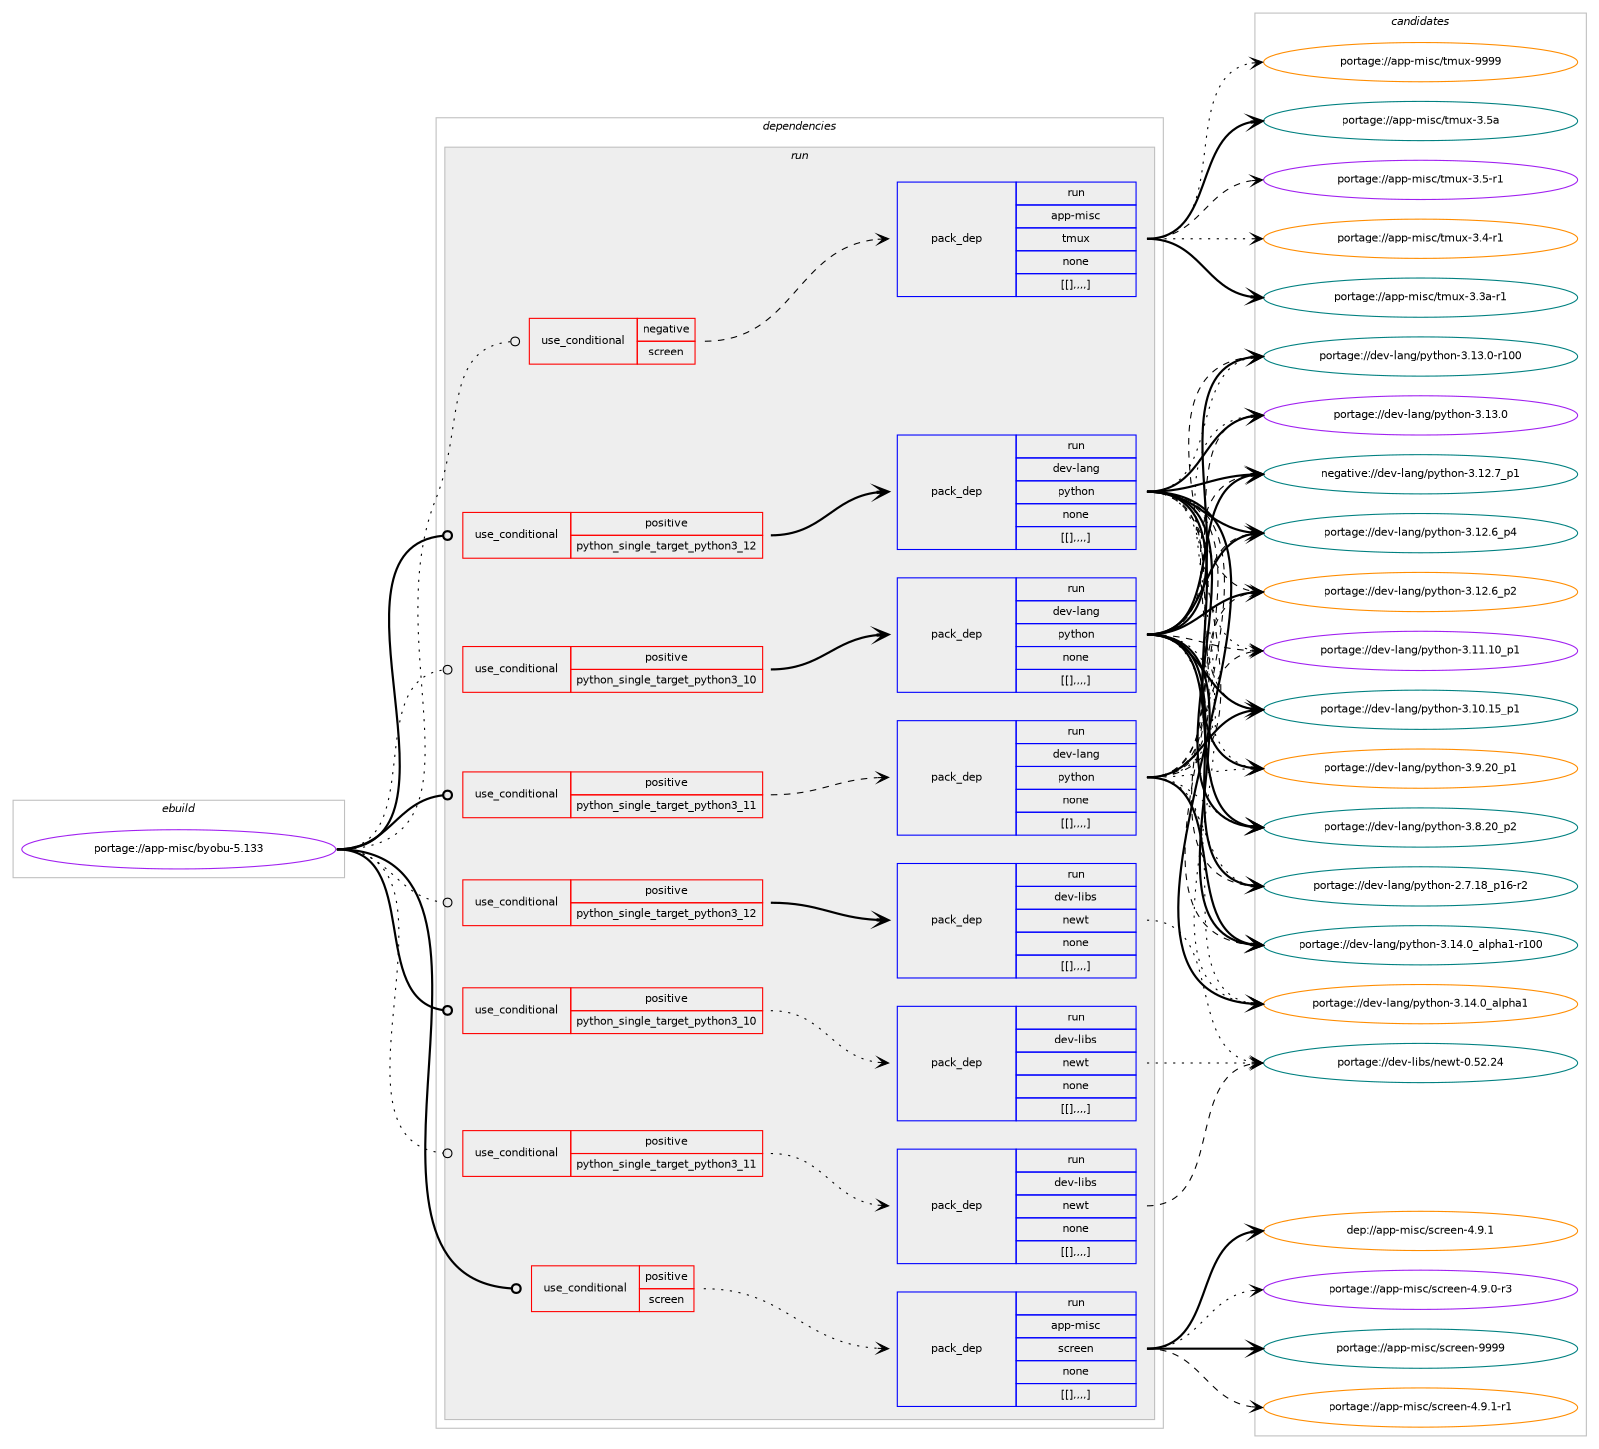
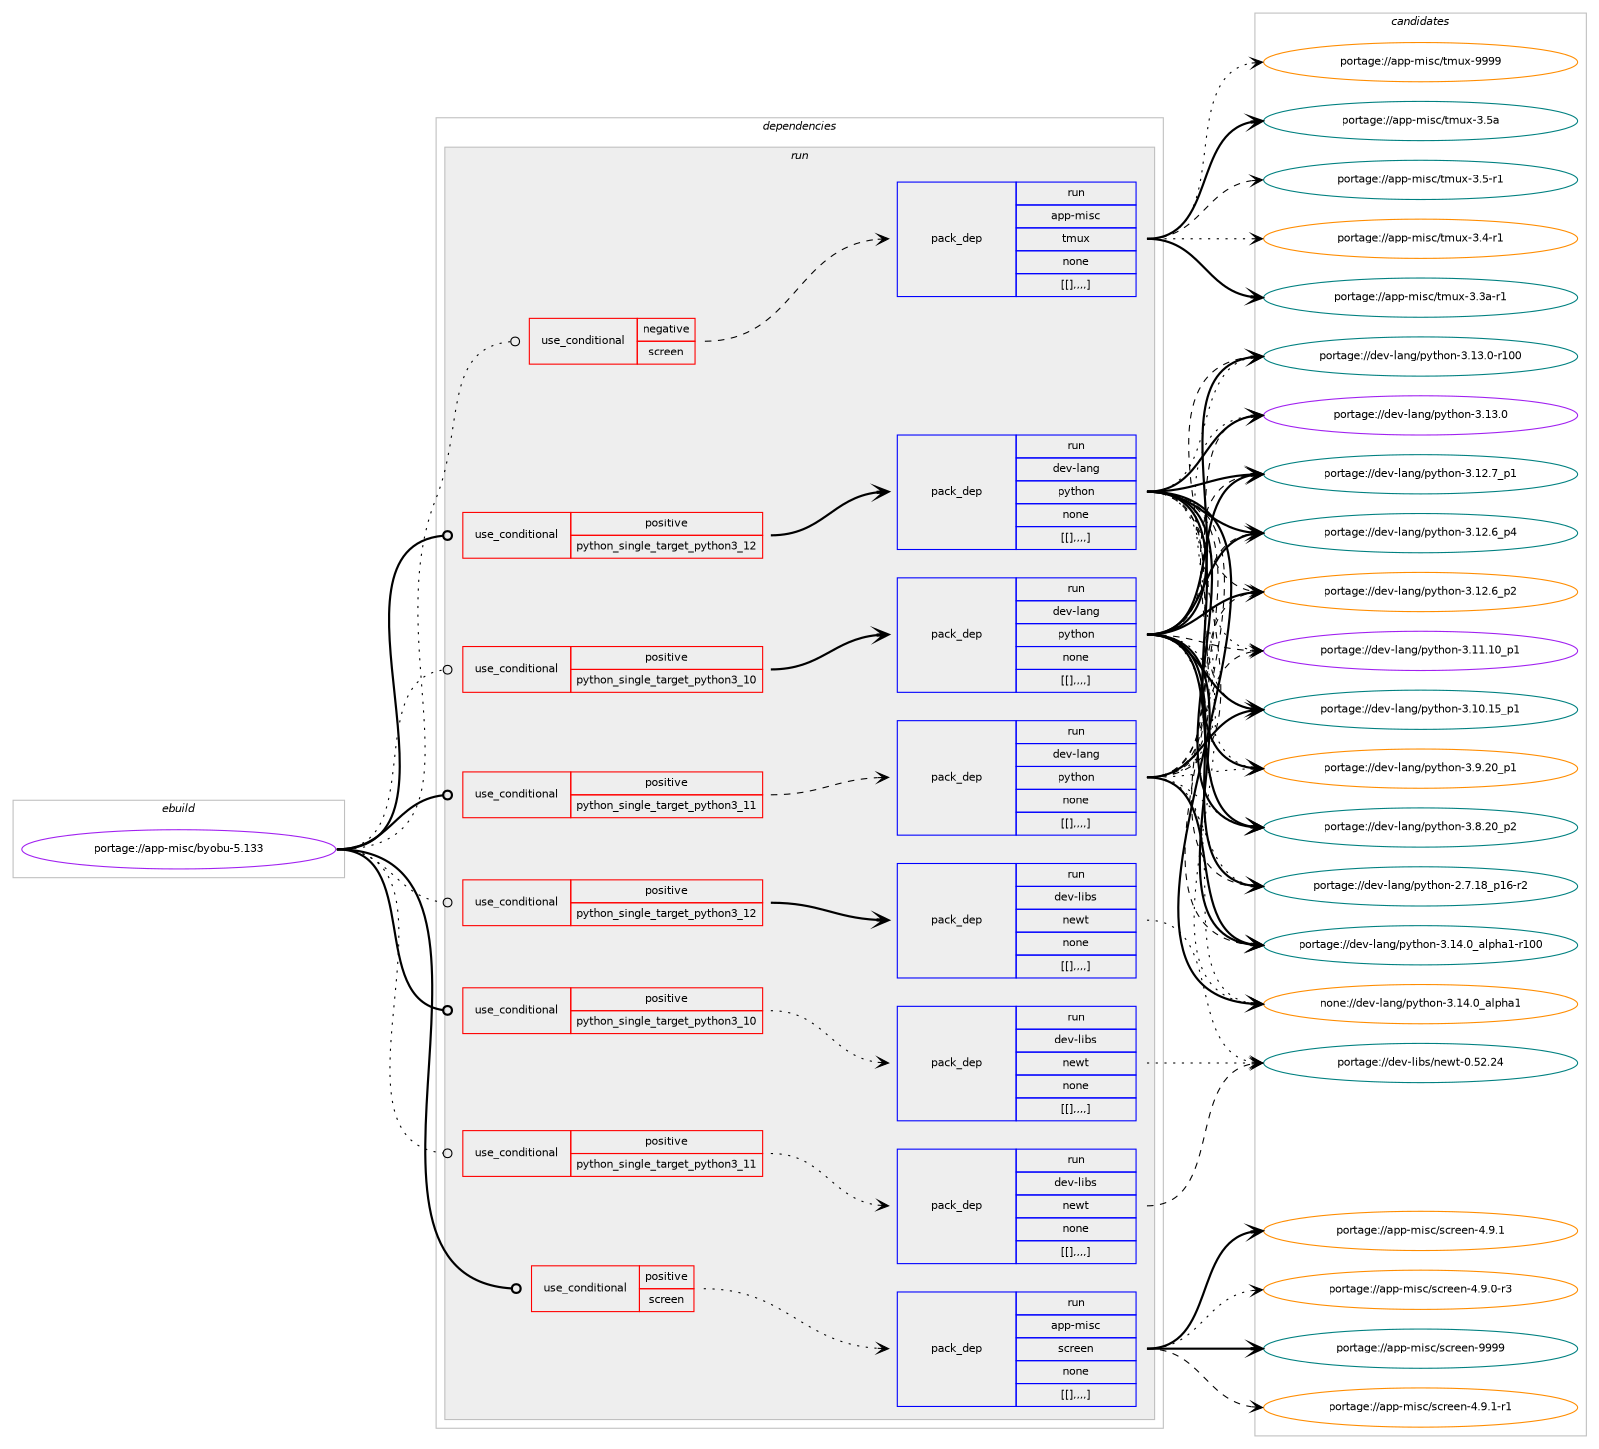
node "portage://app-misc/tmux-3.5-r1": color purple -> teal
node "negative://dev-lang/python-3.12.7_p1": label "negative://dev-lang/python-3.12.7_p1" -> "portage://dev-lang/python-3.12.7_p1"
node "portage://dev-lang/python-3.14.0_alpha1": label "portage://dev-lang/python-3.14.0_alpha1" -> "none://dev-lang/python-3.14.0_alpha1"
node "dep://app-misc/screen-4.9.1": label "dep://app-misc/screen-4.9.1" -> "portage://app-misc/screen-4.9.1"
node "portage://app-misc/screen-4.9.0-r3": color purple -> darkorange
